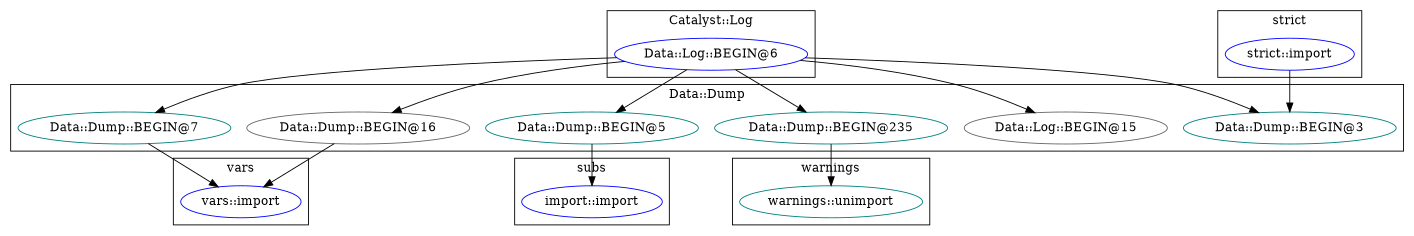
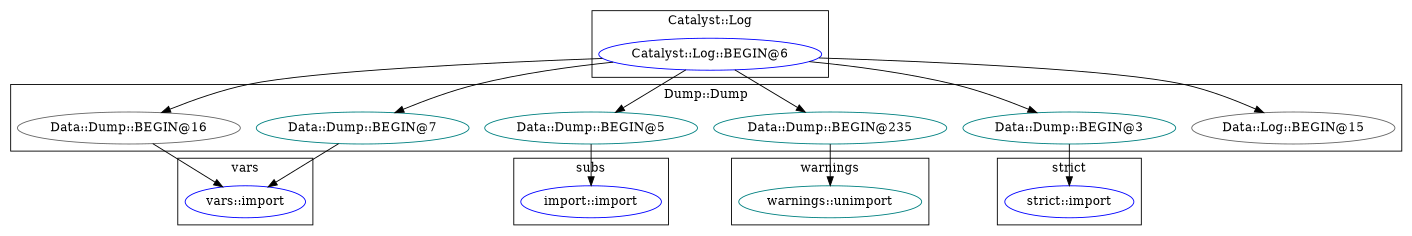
node "Data::Log::BEGIN@6": label "Data::Log::BEGIN@6" -> "Catalyst::Log::BEGIN@6"
edge "strict::import" -> "Data::Dump::BEGIN@3": reversed
cluster "Data::Dump": label "Data::Dump" -> "Dump::Dump"
